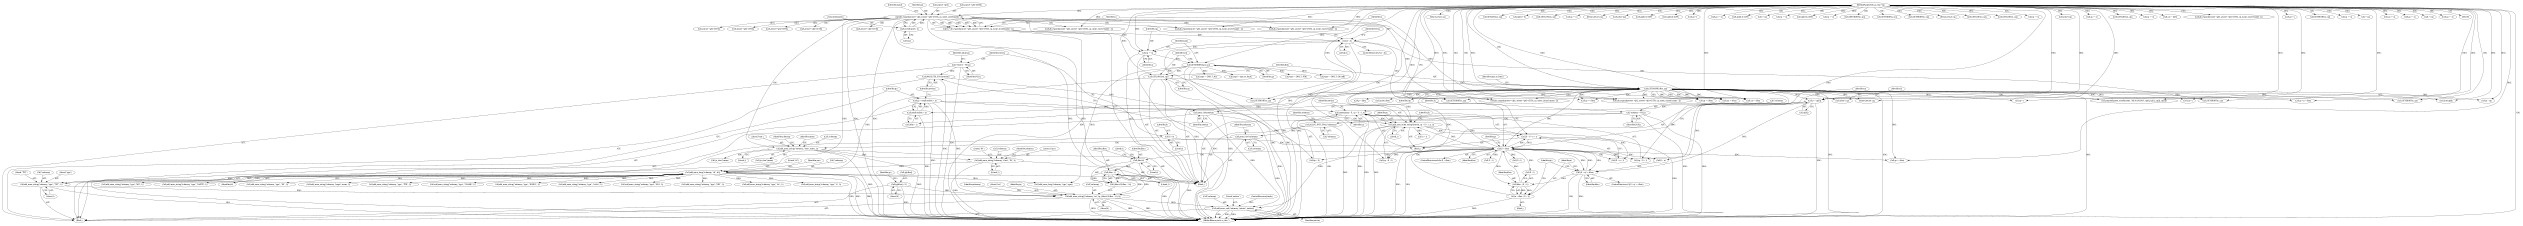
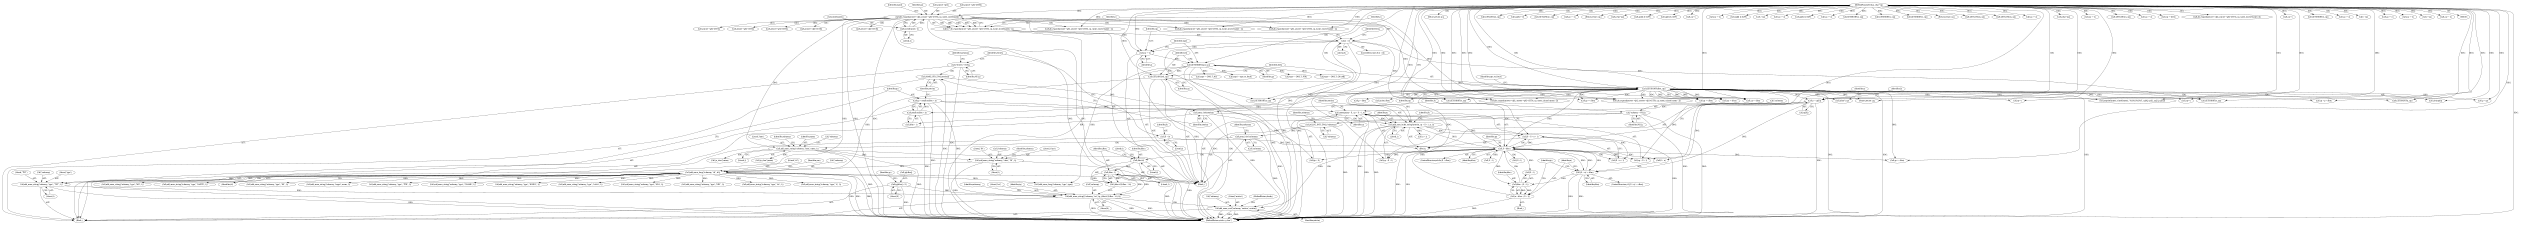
node "(ControlStructure,break;)": label "(ControlStructure,break;)" -> "(MethodReturn,break;)"
